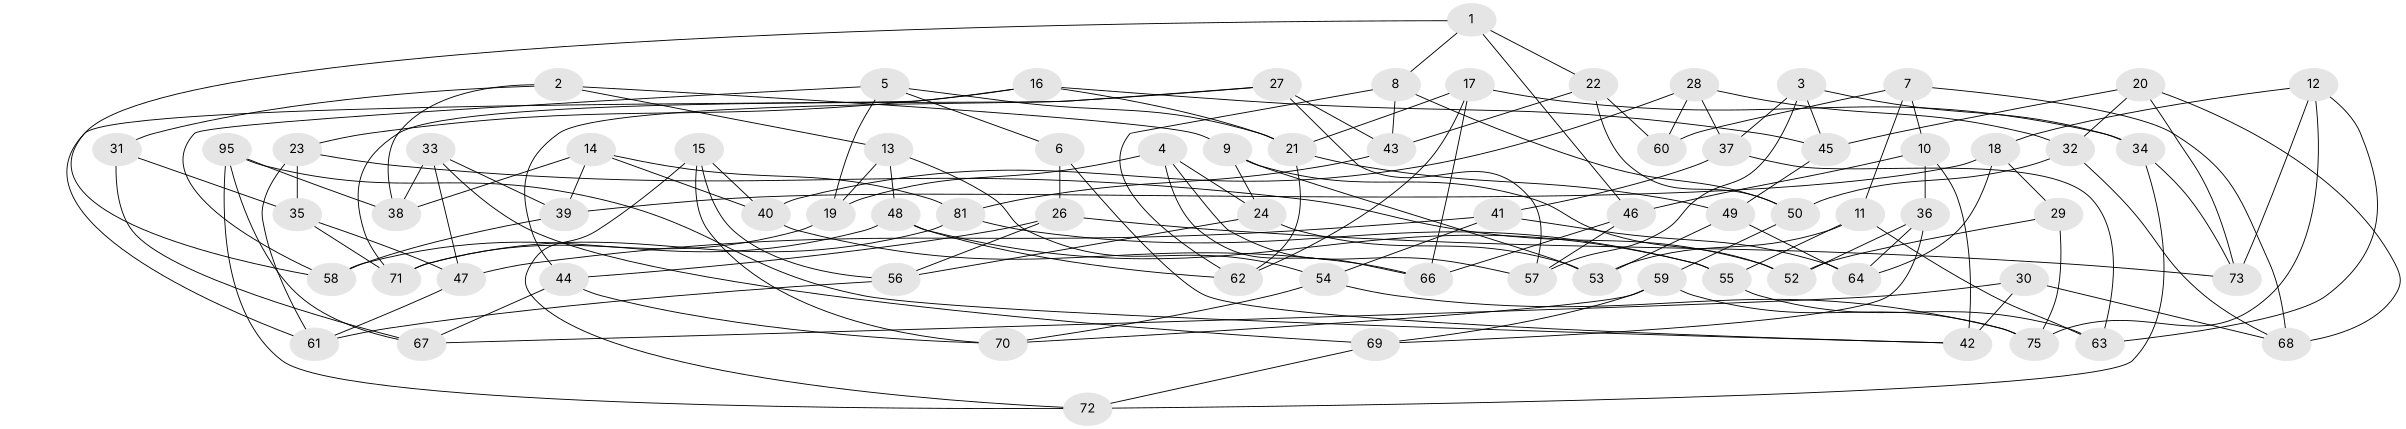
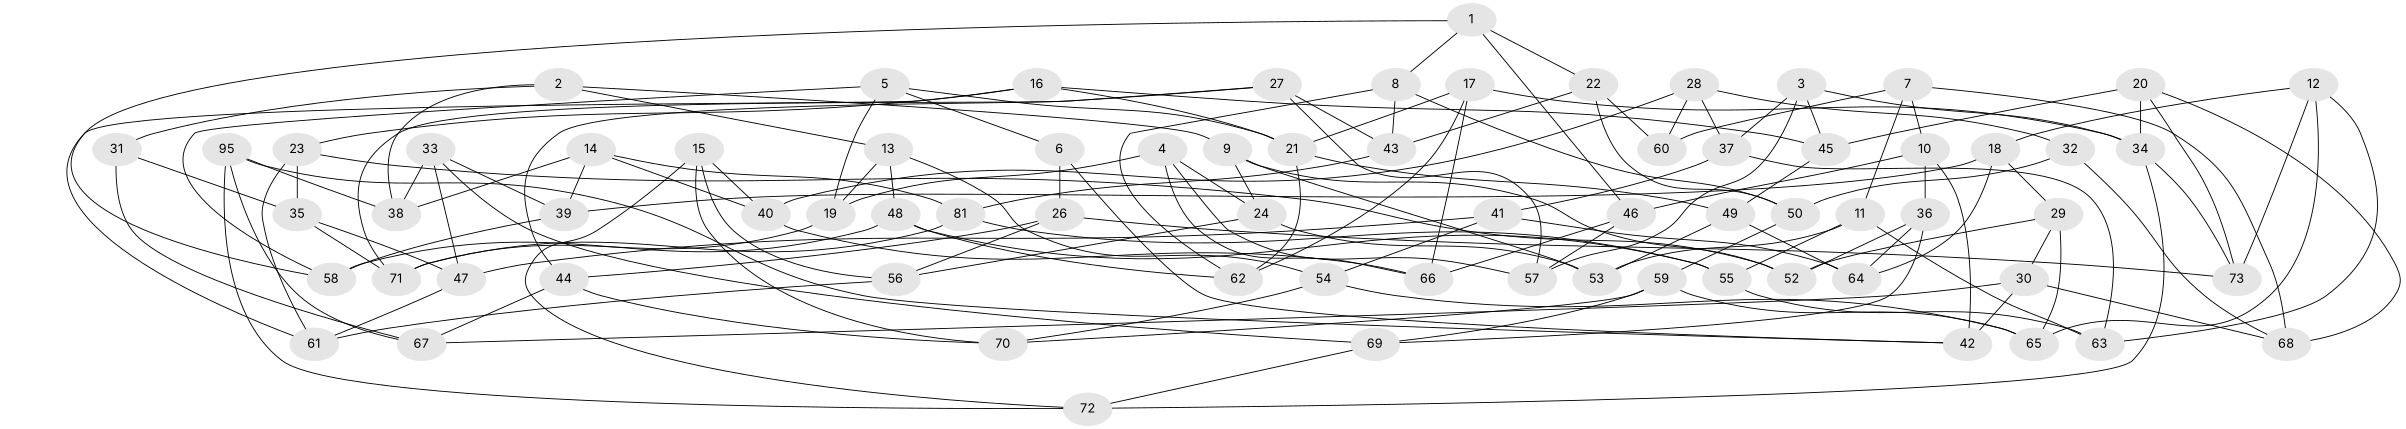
edge "20" -- "32": now "20" -- "34"
edge "29" -- "30": added
node "75": label "75" -> "65"
